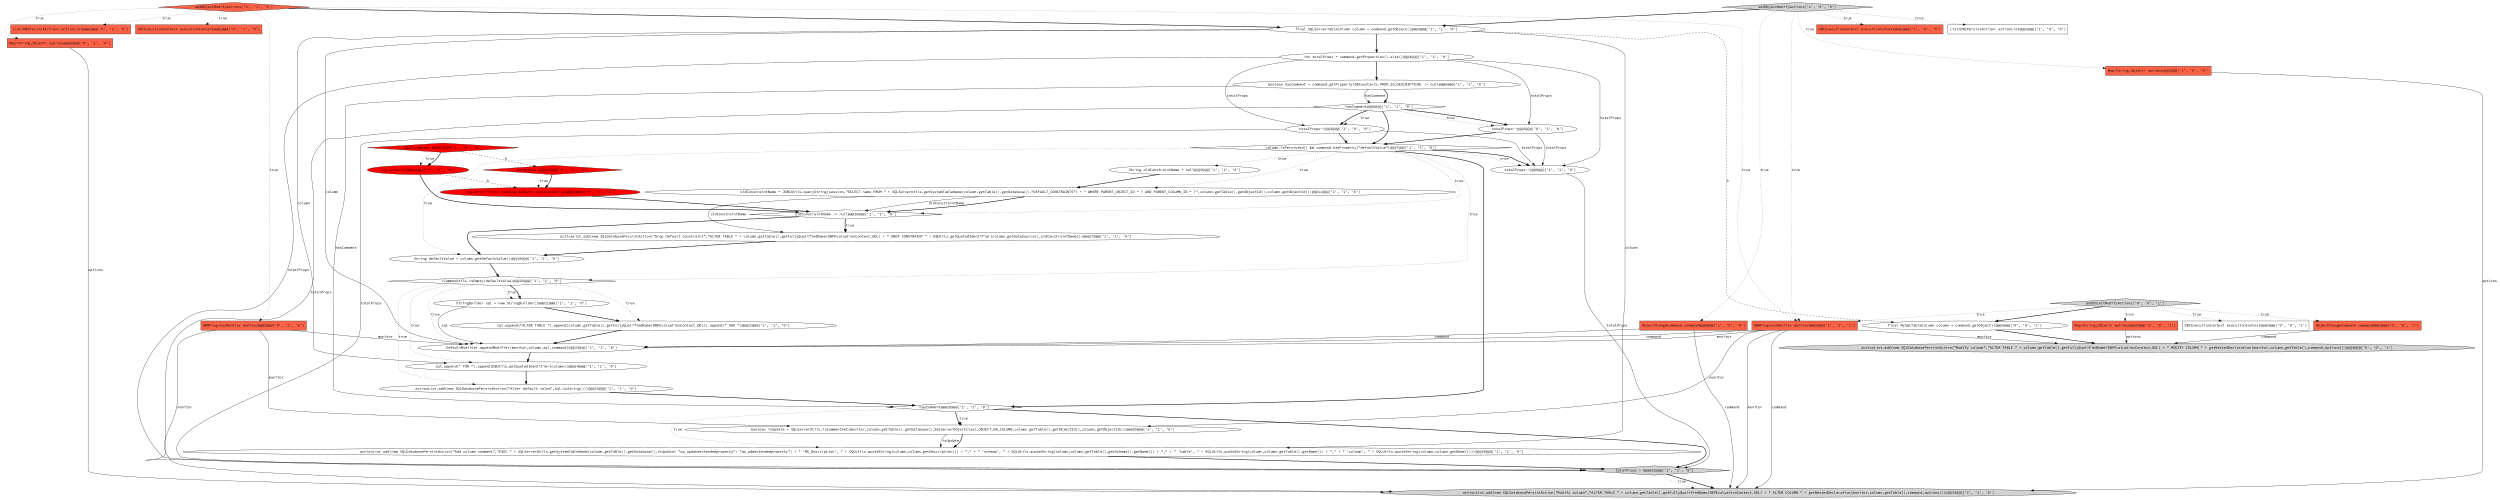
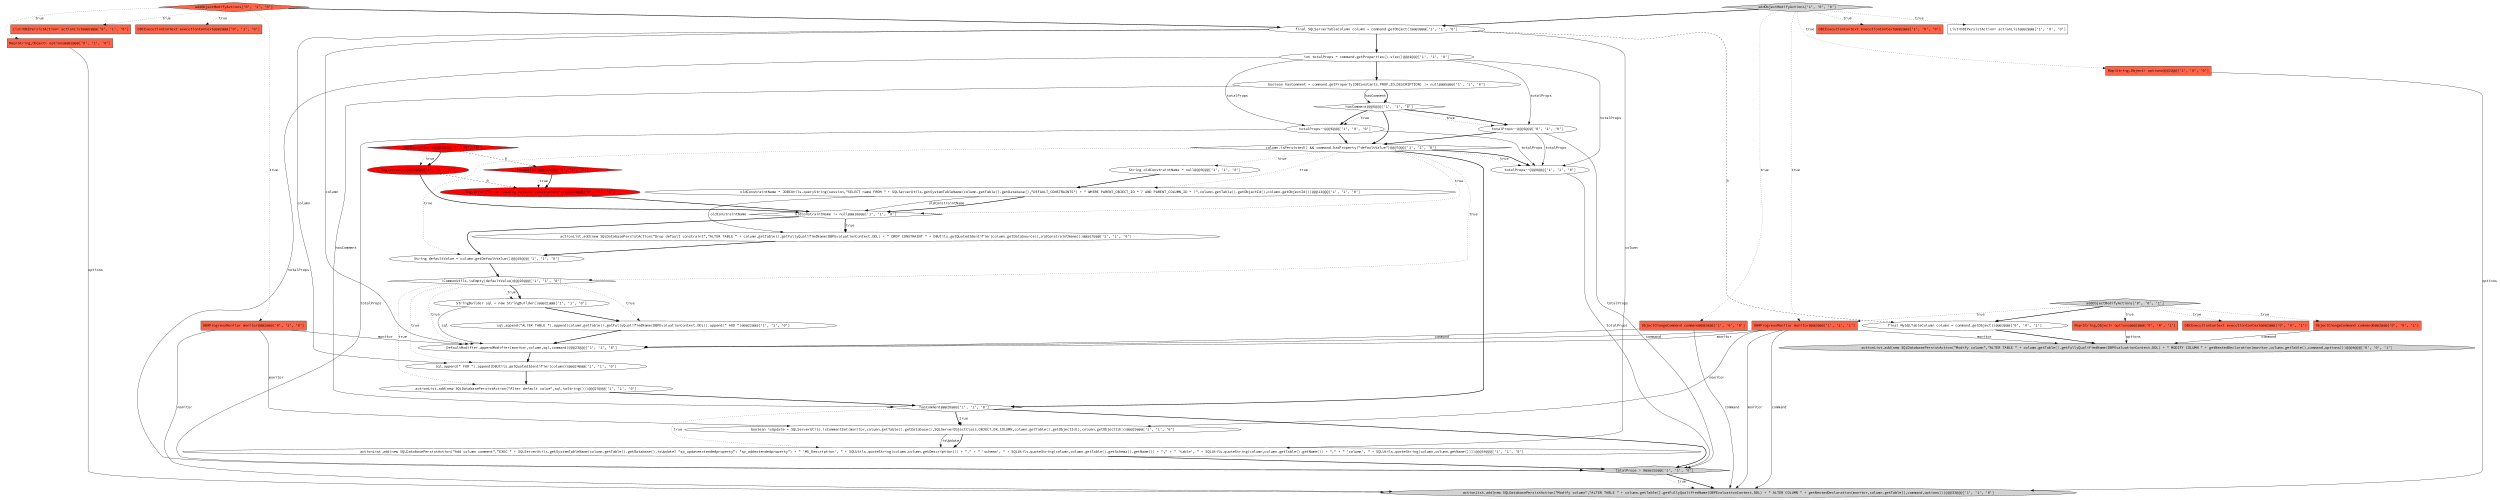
edge "addObjectModifyActions['0', '1', '0']" -> "DBRProgressMonitor monitor@@@2@@@['1', '1', '1']": removed, label "true"
node "DBCExecutionContext executionContext@@@2@@@['0', '0', '1']": fillcolor white -> tomato
edge "hasComment@@@6@@@['1', '1', '0']" -> "totalProps > 0@@@32@@@['1', '1', '0']": now "totalProps--@@@6@@@['0', '1', '0']" -> "totalProps > 0@@@32@@@['1', '1', '0']"
